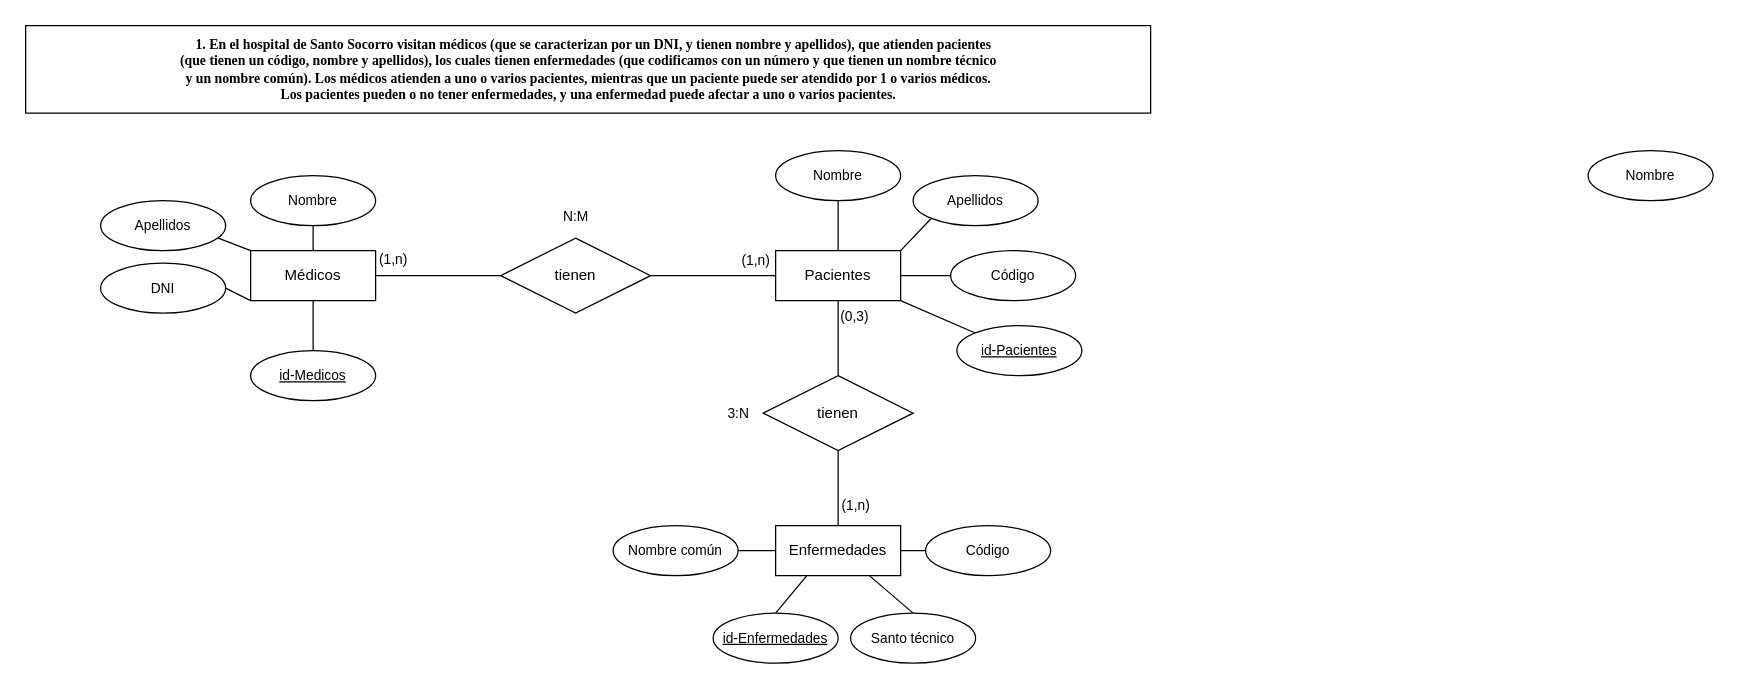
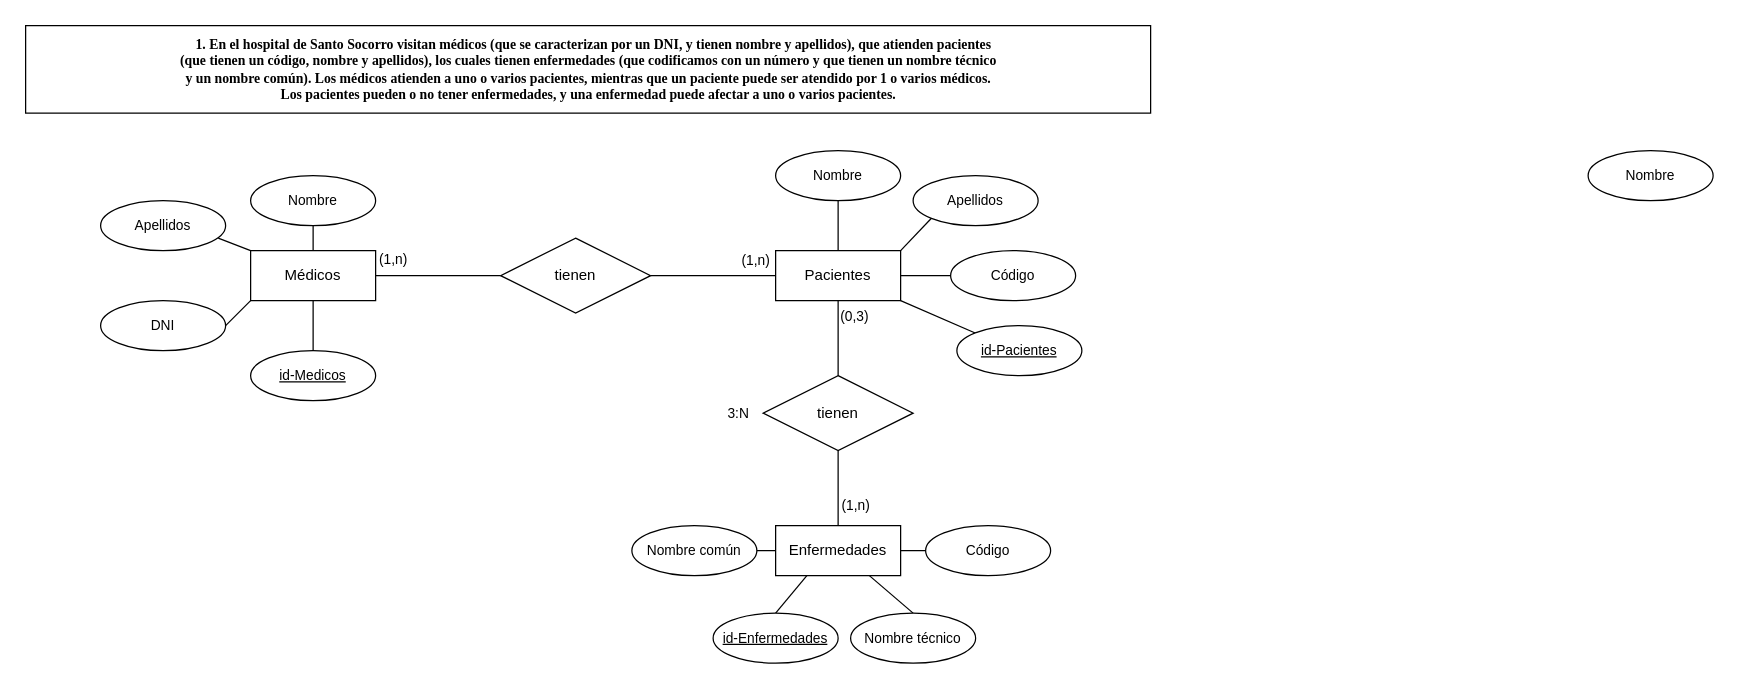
node "N:M": removed
node "DNI": moved (163, 288) -> (163, 326)
node "Nombre común": moved (676, 551) -> (694, 551)
node "Santo técnico": label "Santo técnico" -> "Nombre técnico"
